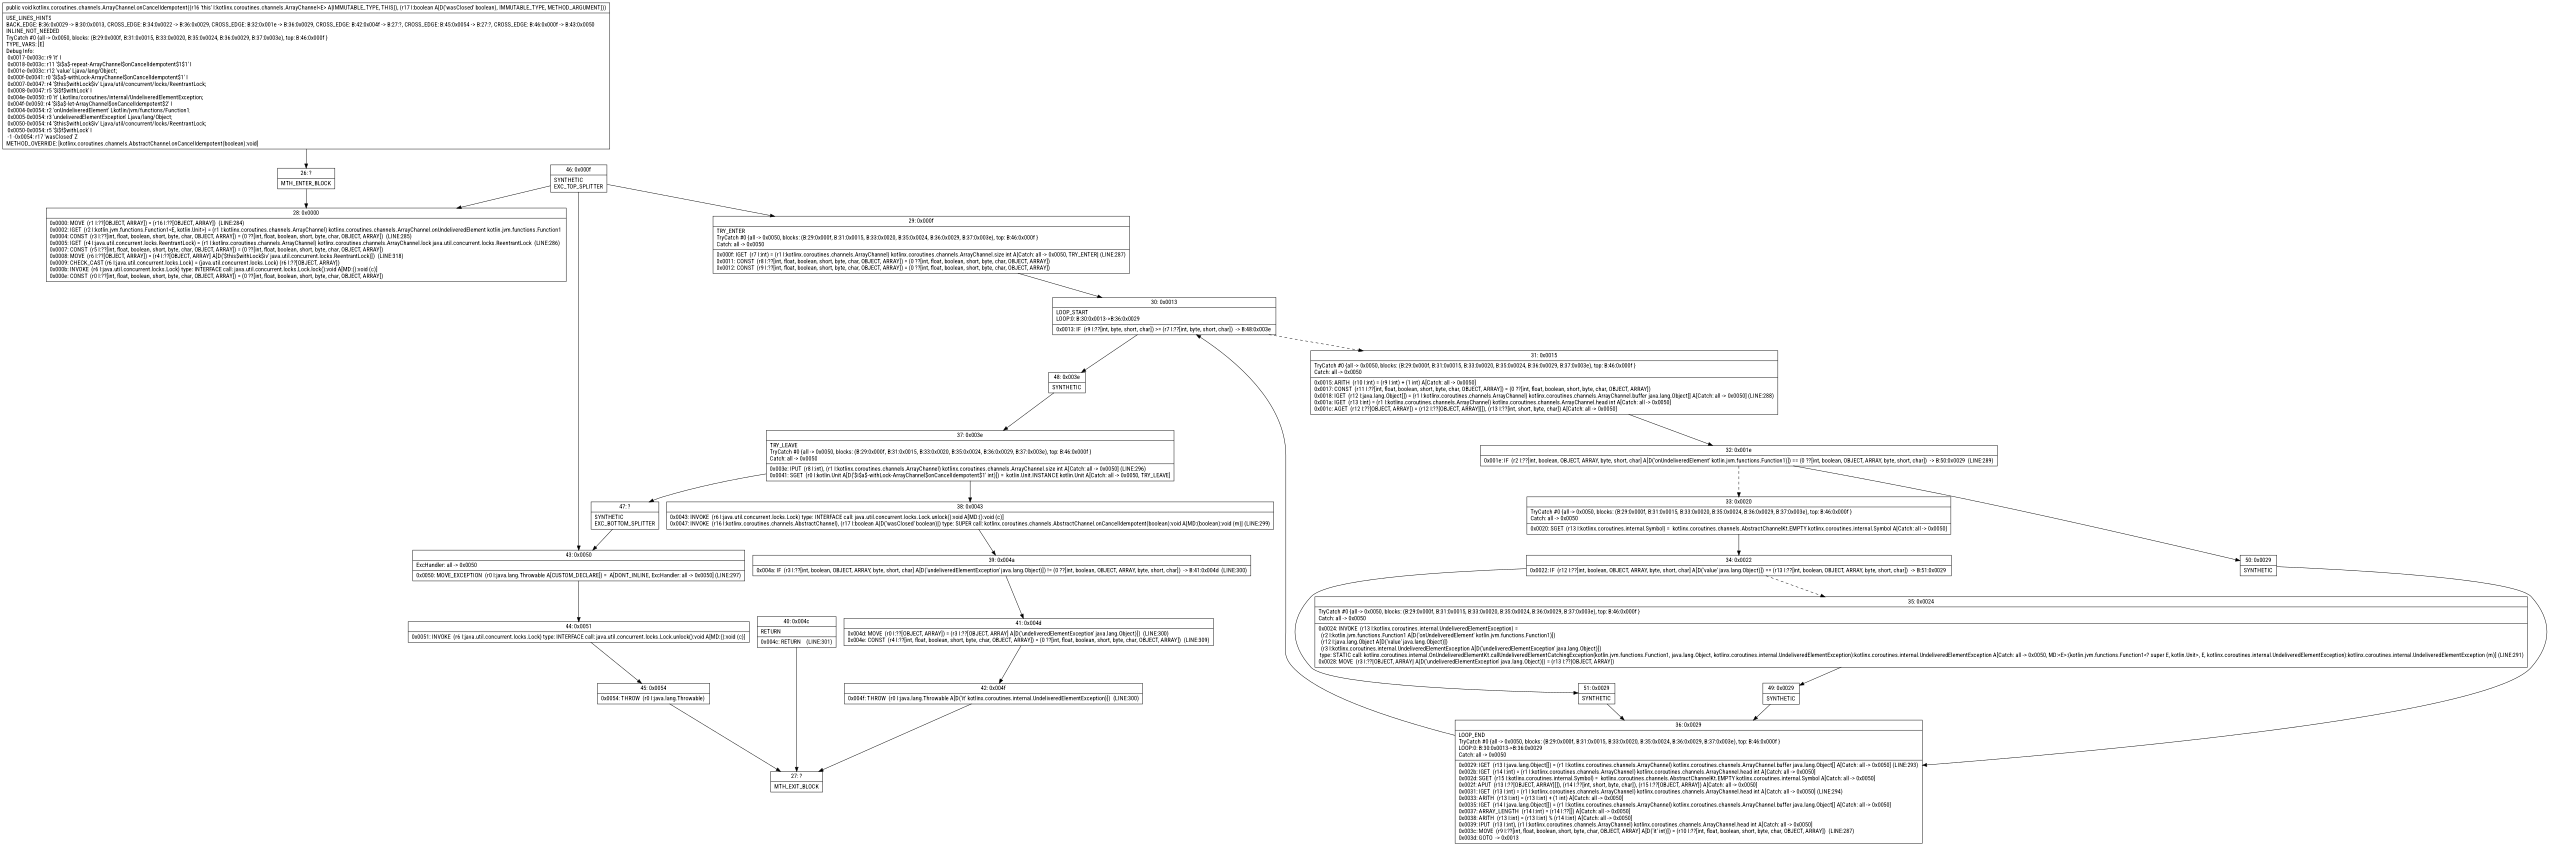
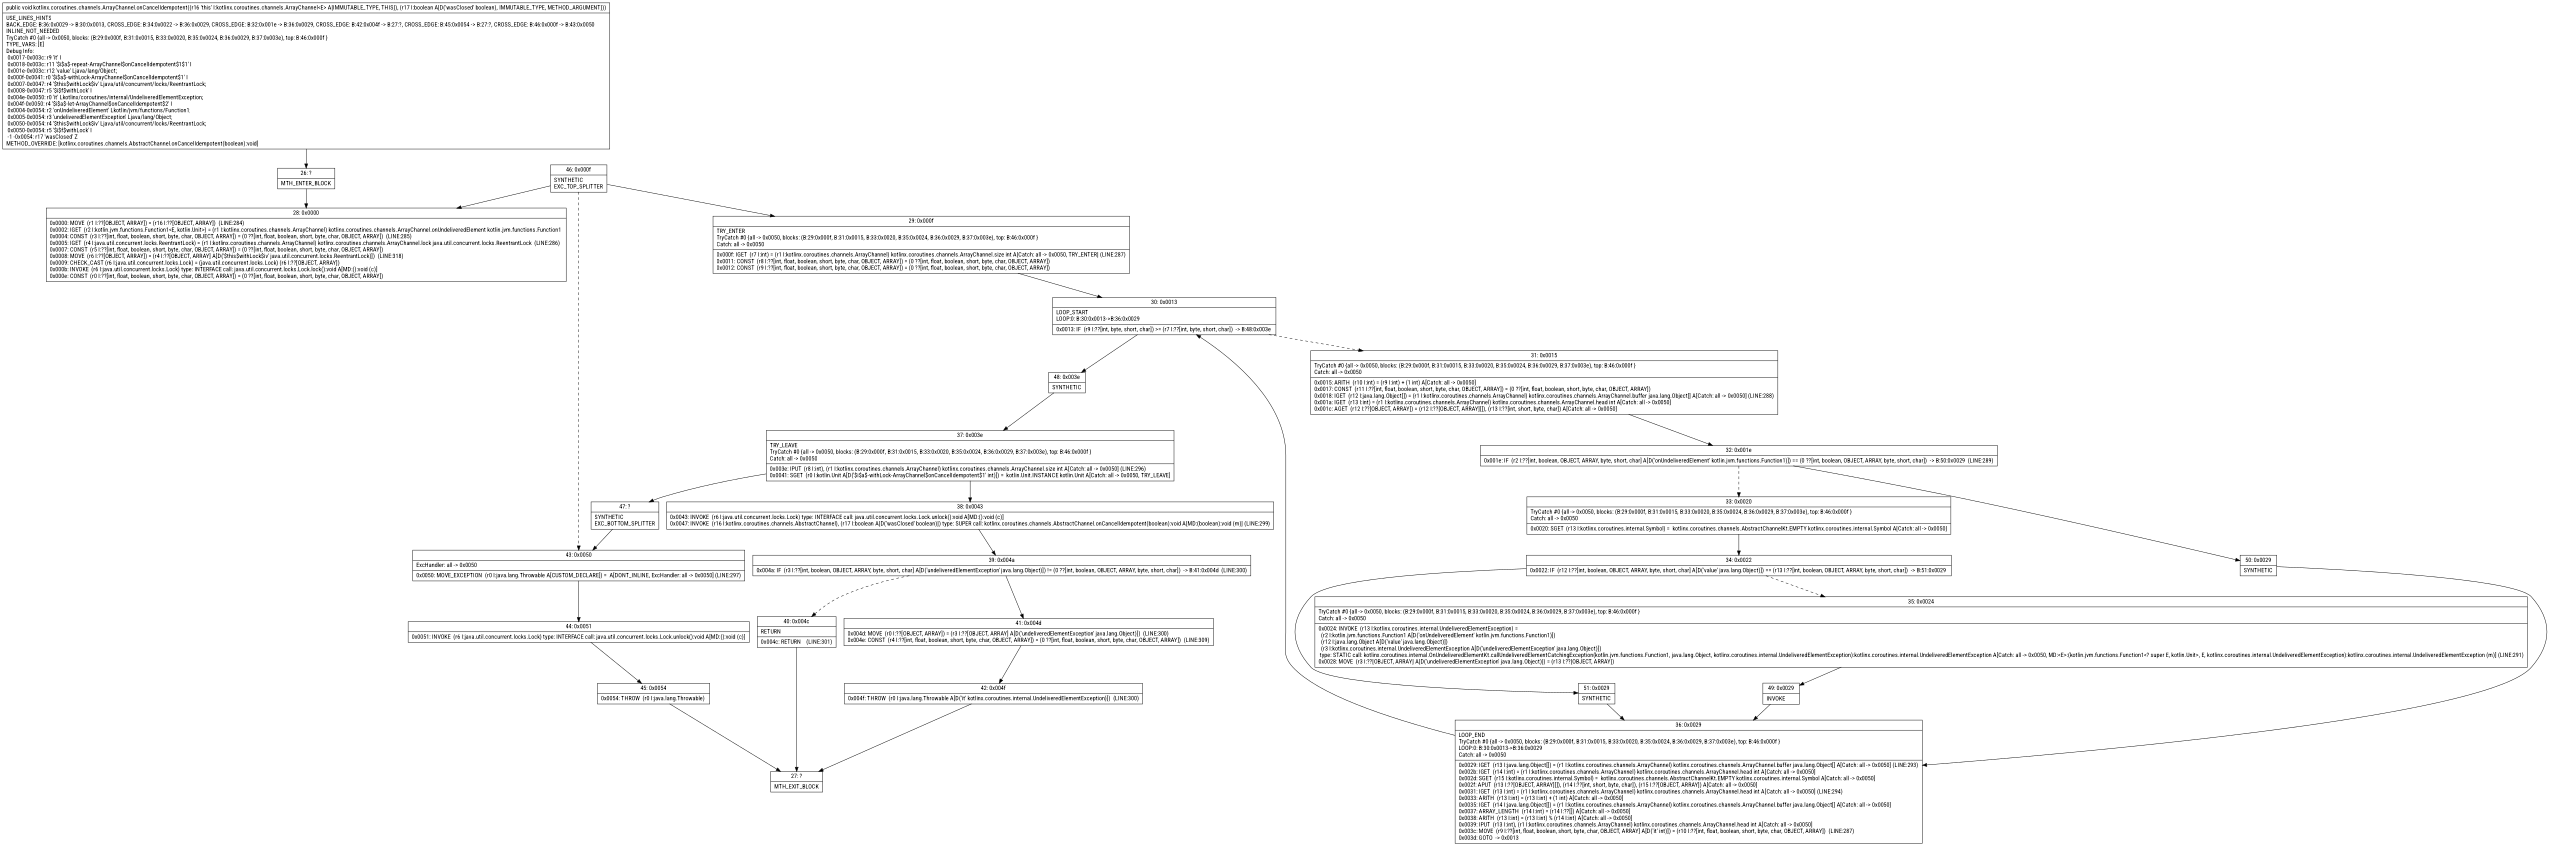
edge "46: 0x000f" -> "43: 0x0050": style solid -> dashed
edge "39: 0x004a" -> "40: 0x004c": added
node "49: 0x0029": text "SYNTHETIC" -> "INVOKE"
